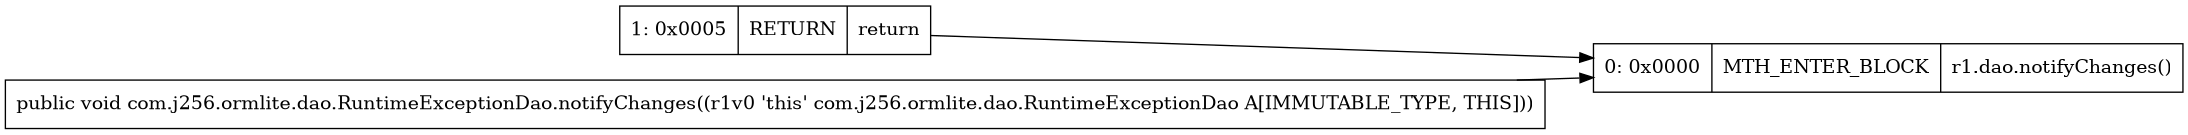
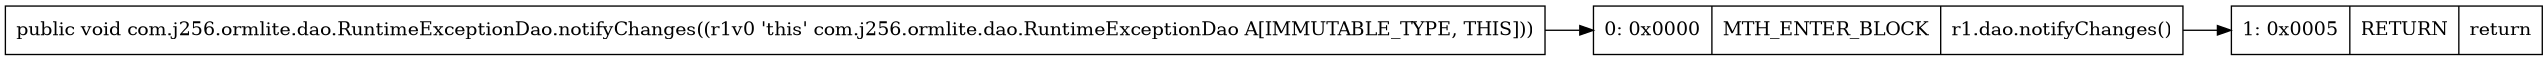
edge "1: 0x0005" -> "0: 0x0000": reversed
